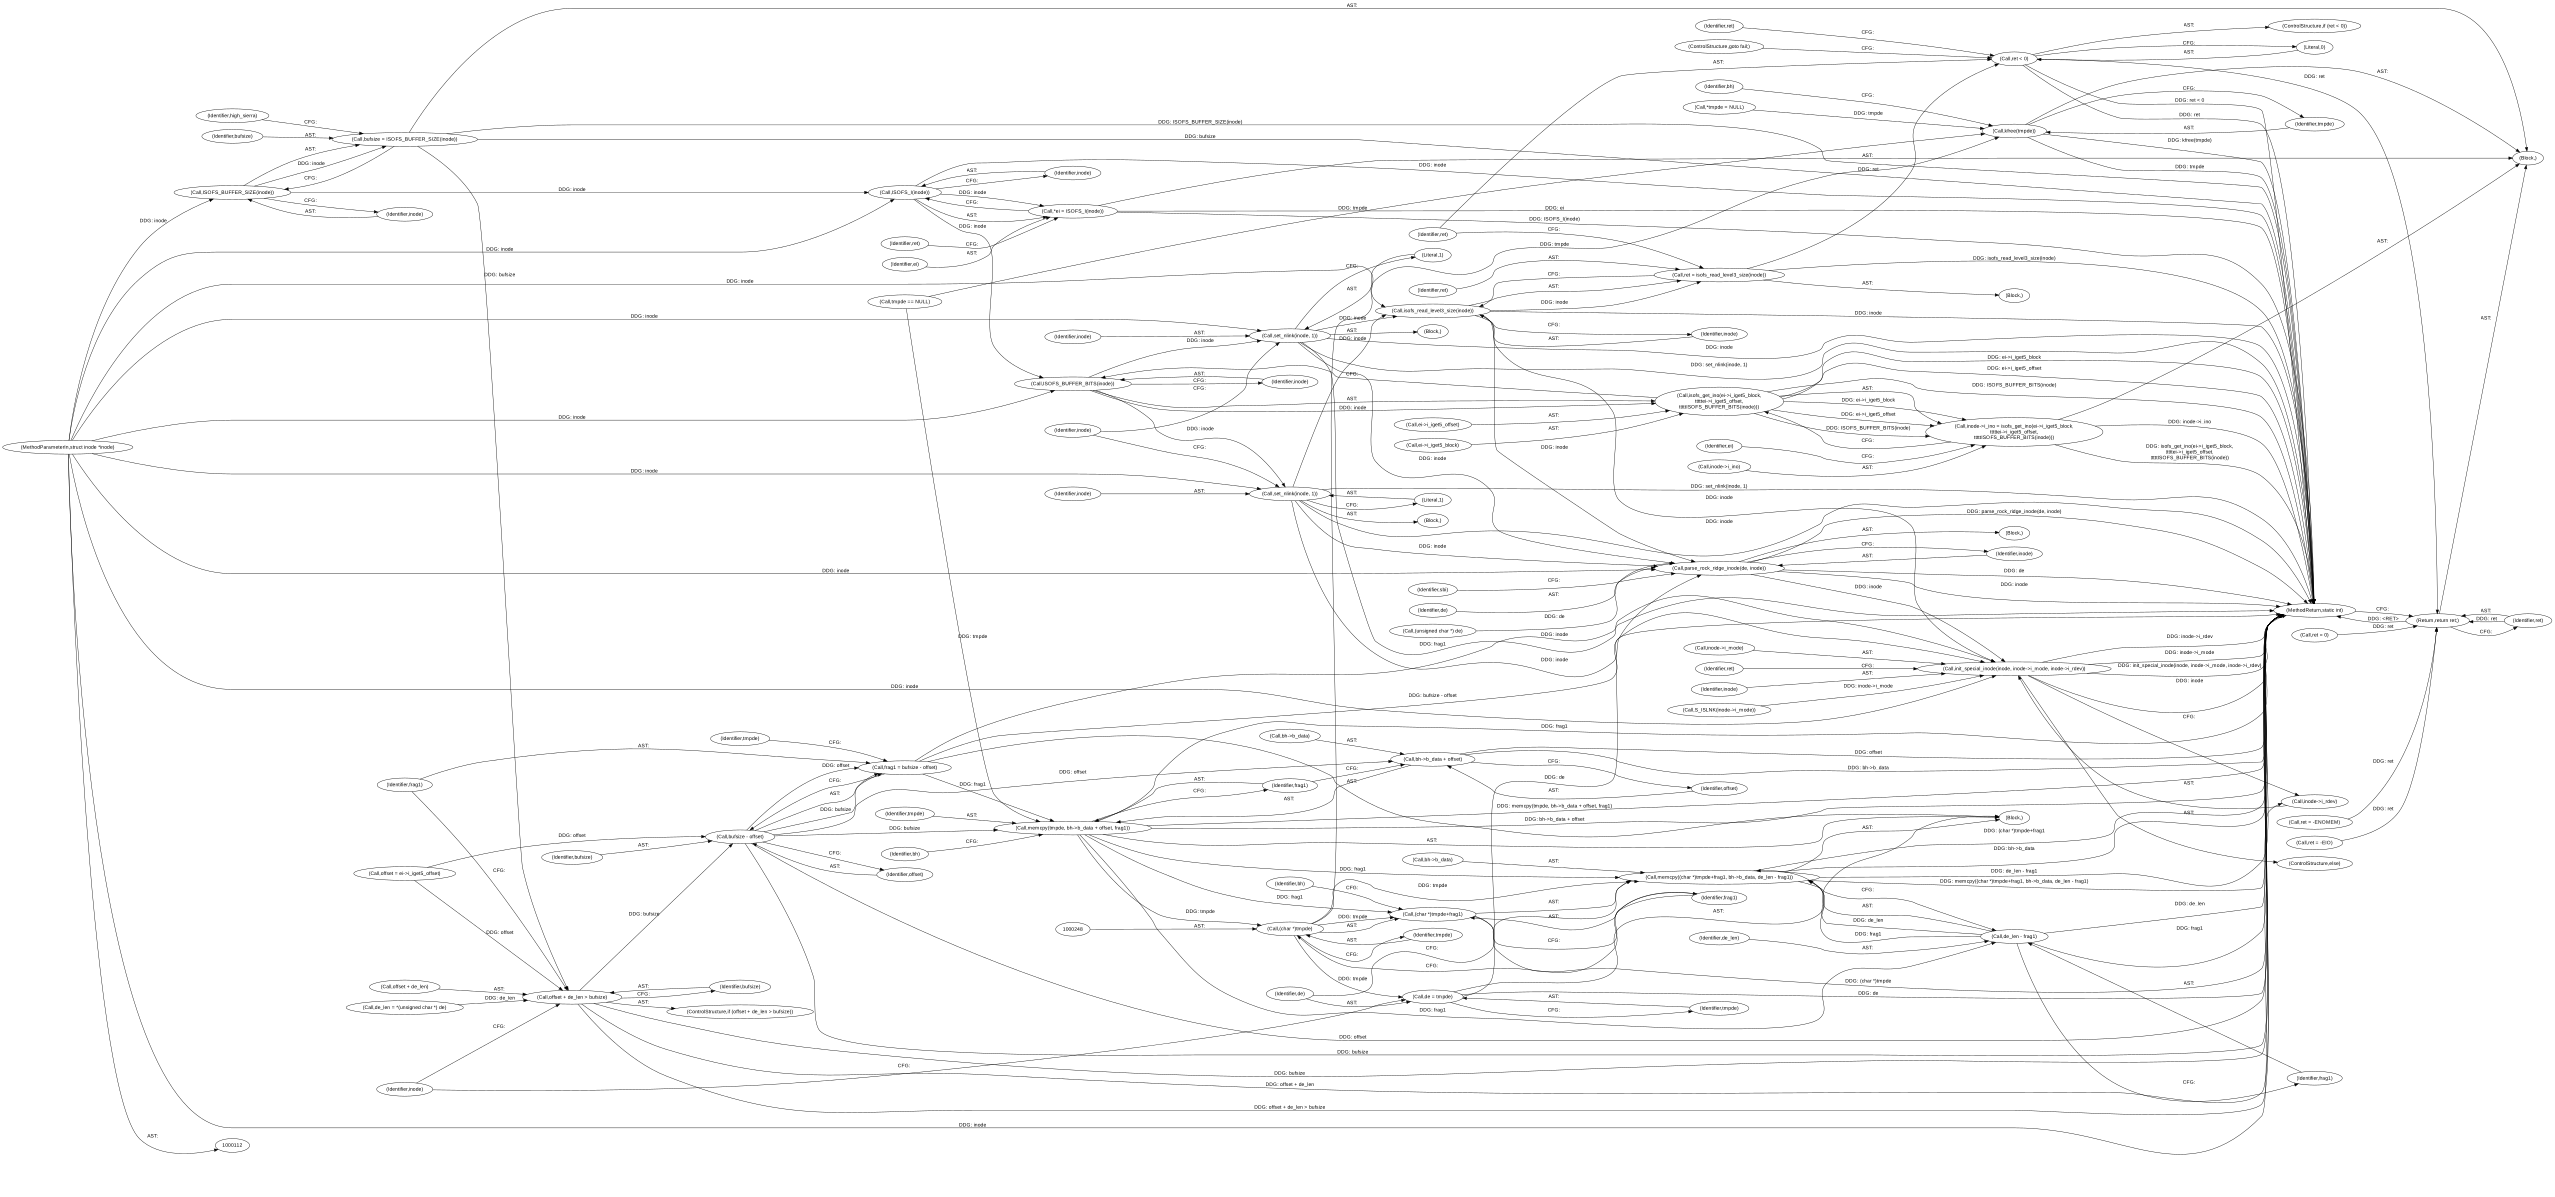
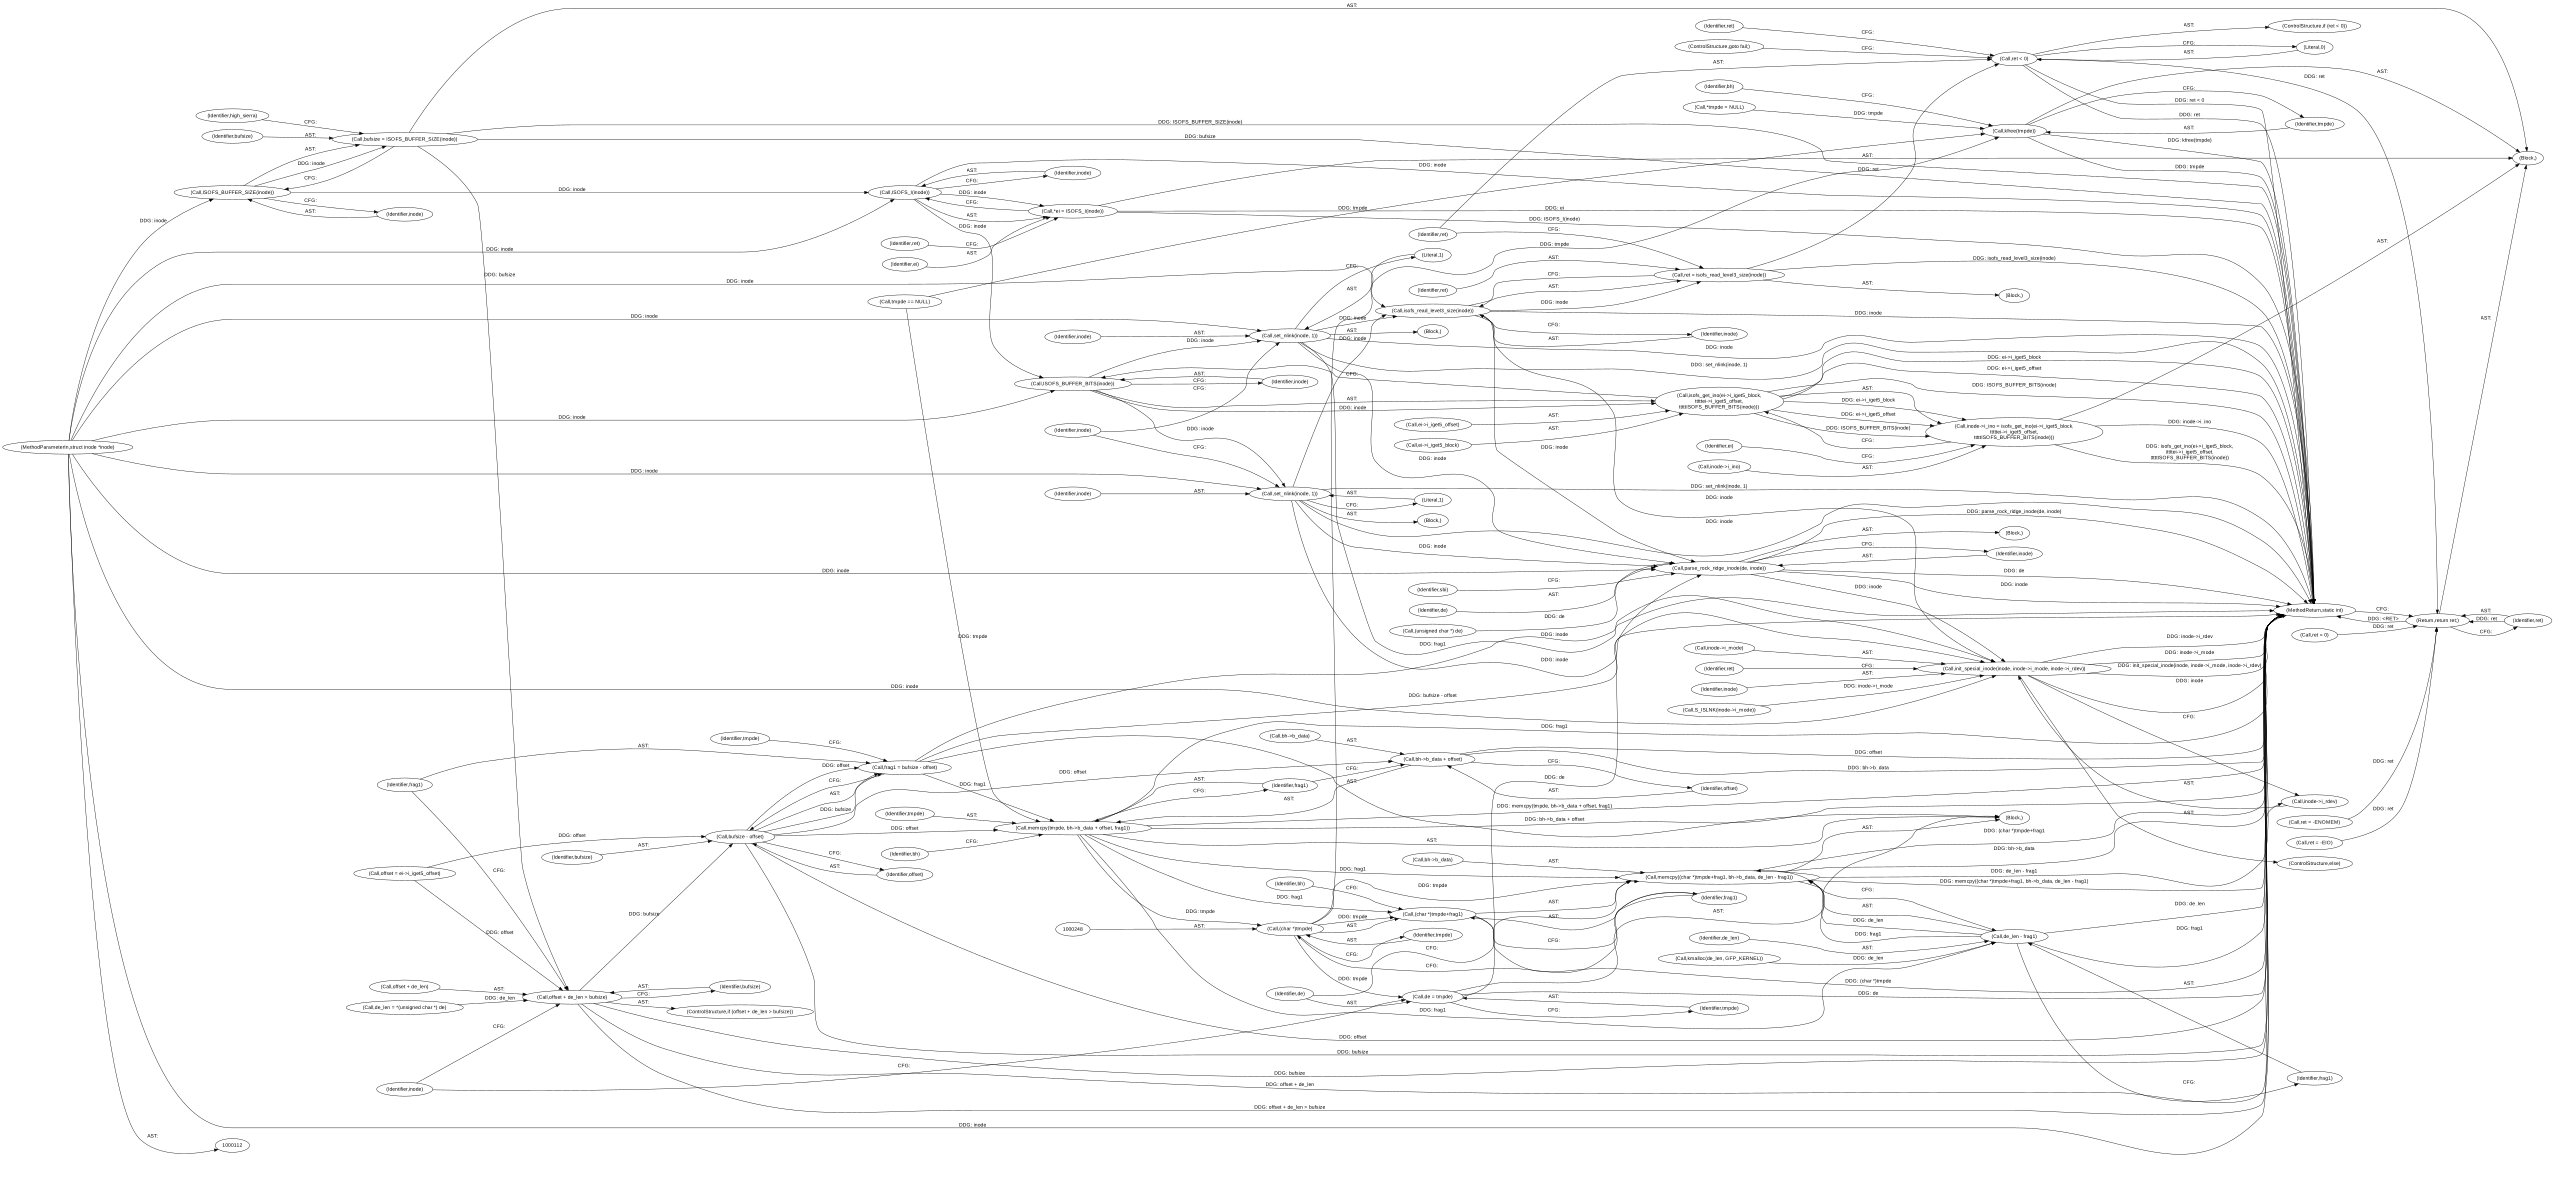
edge "(Call,bufsize - offset)" -> "(Call,memcpy(tmpde, bh->b_data + offset, frag1))": label "DDG: bufsize" -> "DDG: offset"
node "(Call,kmalloc(de_len, GFP_KERNEL))": added
